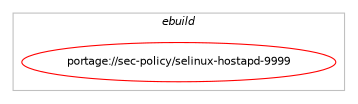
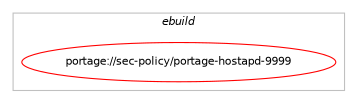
node "portage://sec-policy/selinux-hostapd-9999": label "portage://sec-policy/selinux-hostapd-9999" -> "portage://sec-policy/portage-hostapd-9999"
